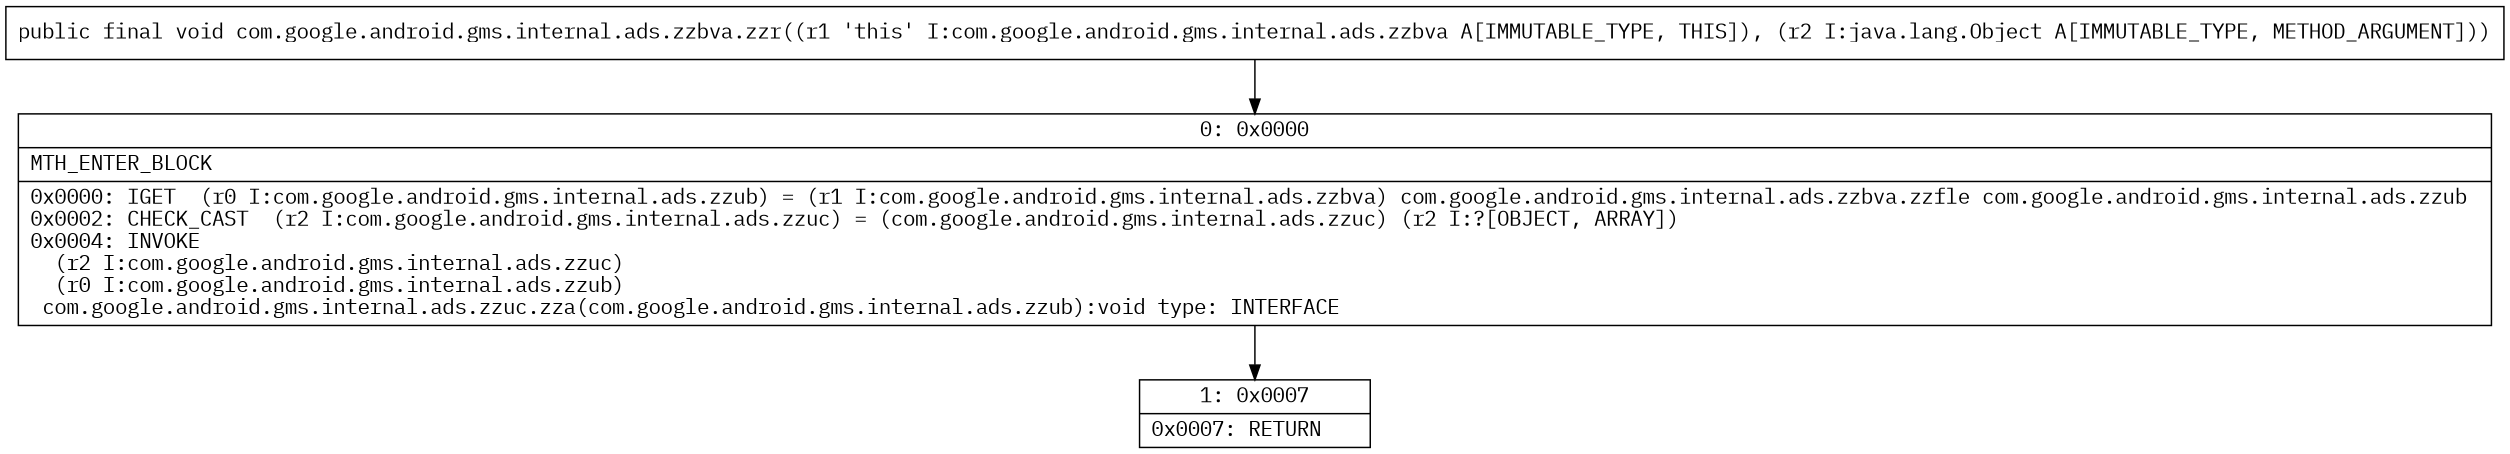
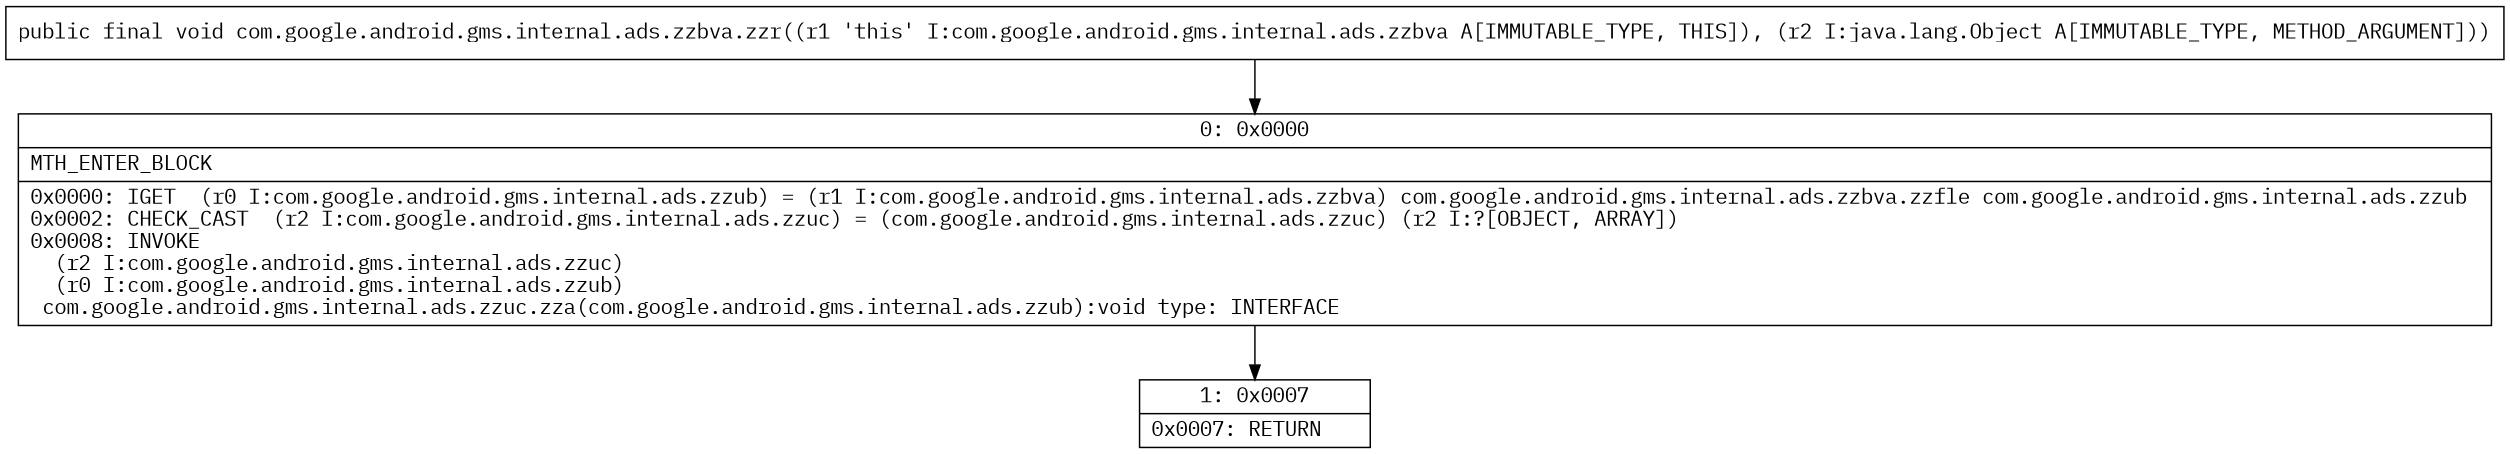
node "0: 0x0000": text "0x0004: INVOKE" -> "0x0008: INVOKE"
